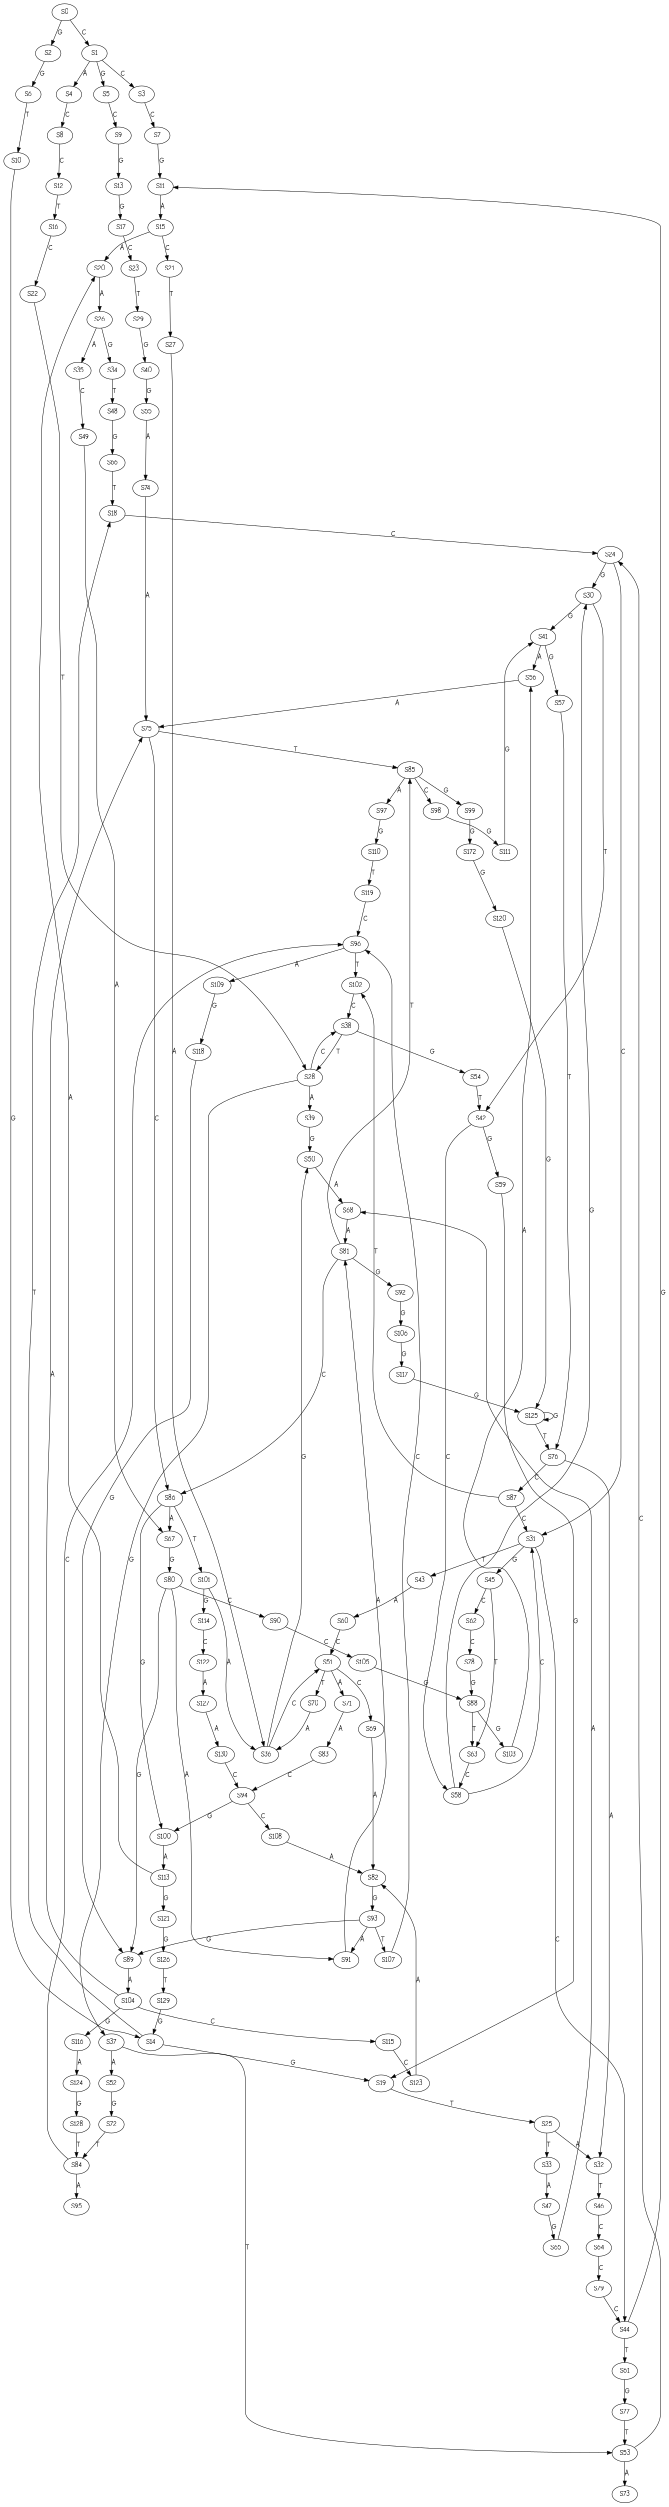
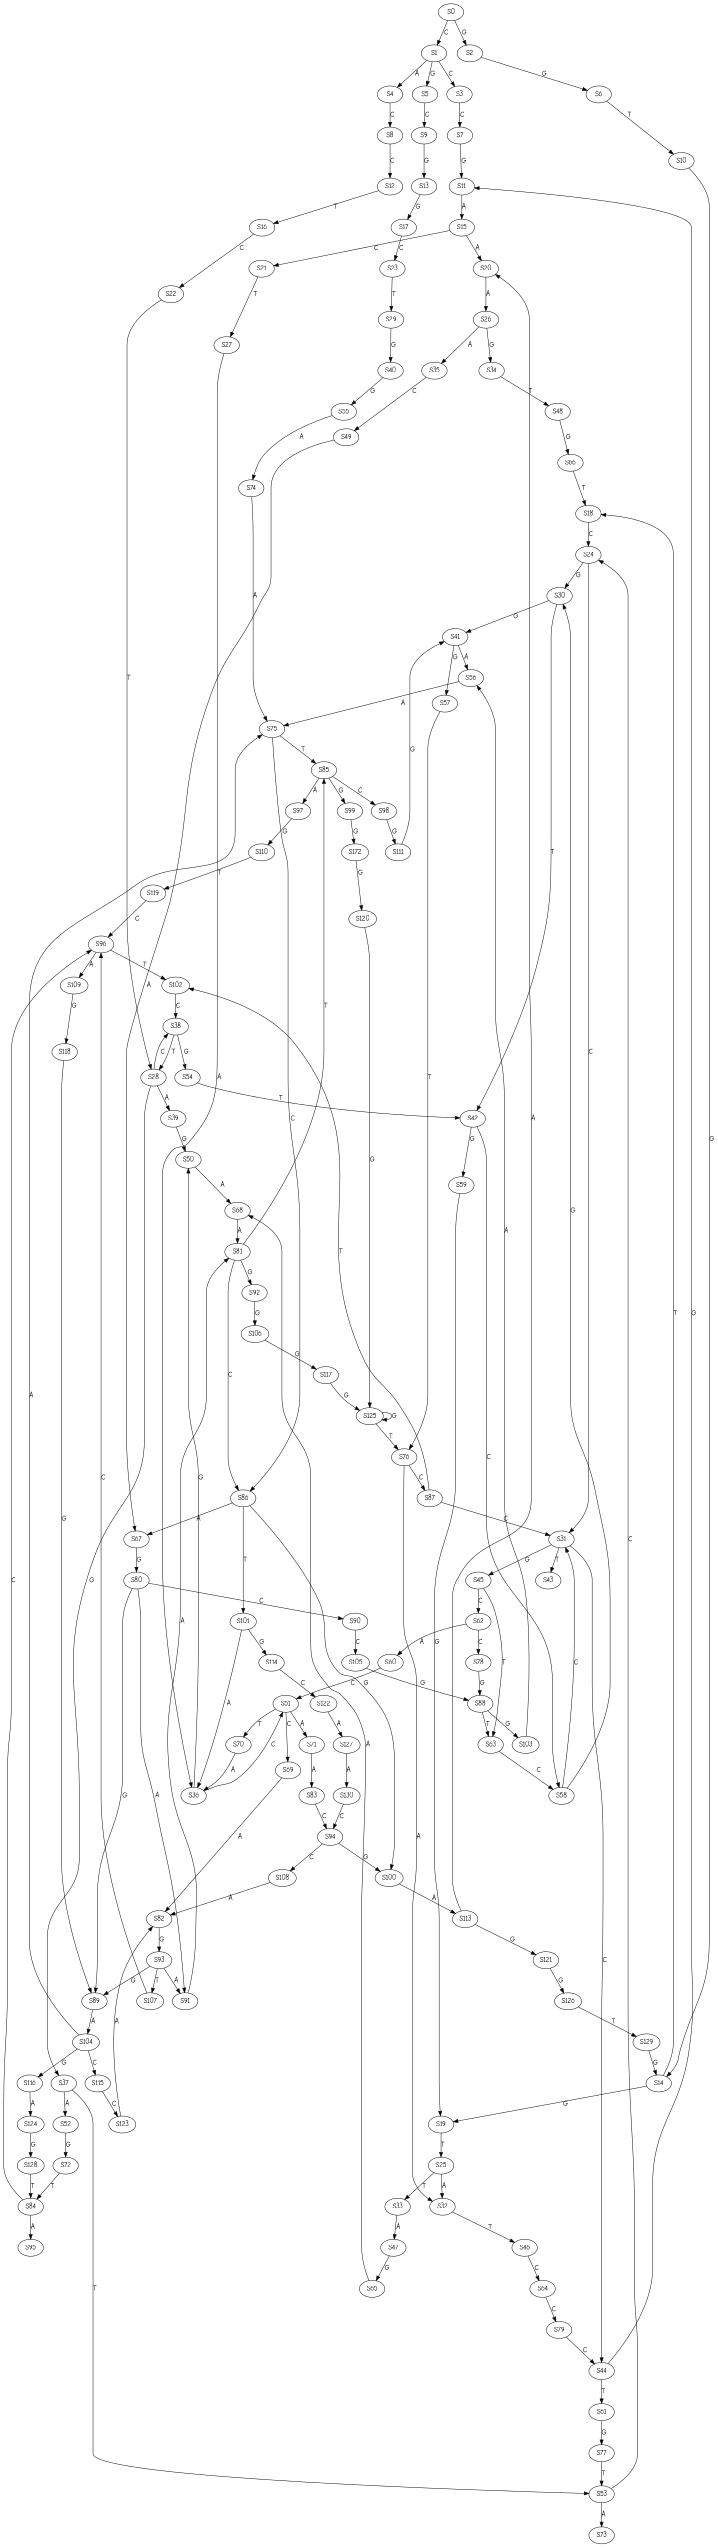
edge "S43" -> "S60": now "S62" -> "S60"
